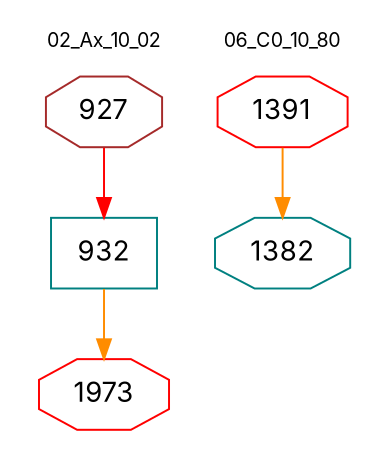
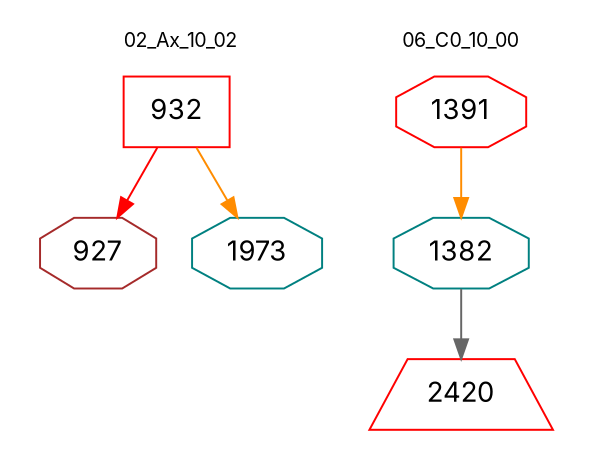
cluster "06_C0_10_80": label "06_C0_10_80" -> "06_C0_10_00"
edge "927" -> "932": reversed
node "932": color teal -> red
node "1973": color red -> teal
node "2420": added
